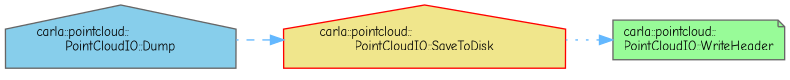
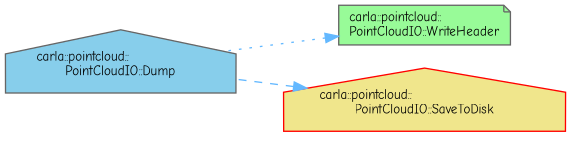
edge "carla::pointcloud:: PointCloudIO::SaveToDisk" -> "carla::pointcloud:: PointCloudIO::WriteHeader": now "carla::pointcloud:: PointCloudIO::Dump" -> "carla::pointcloud:: PointCloudIO::WriteHeader"
